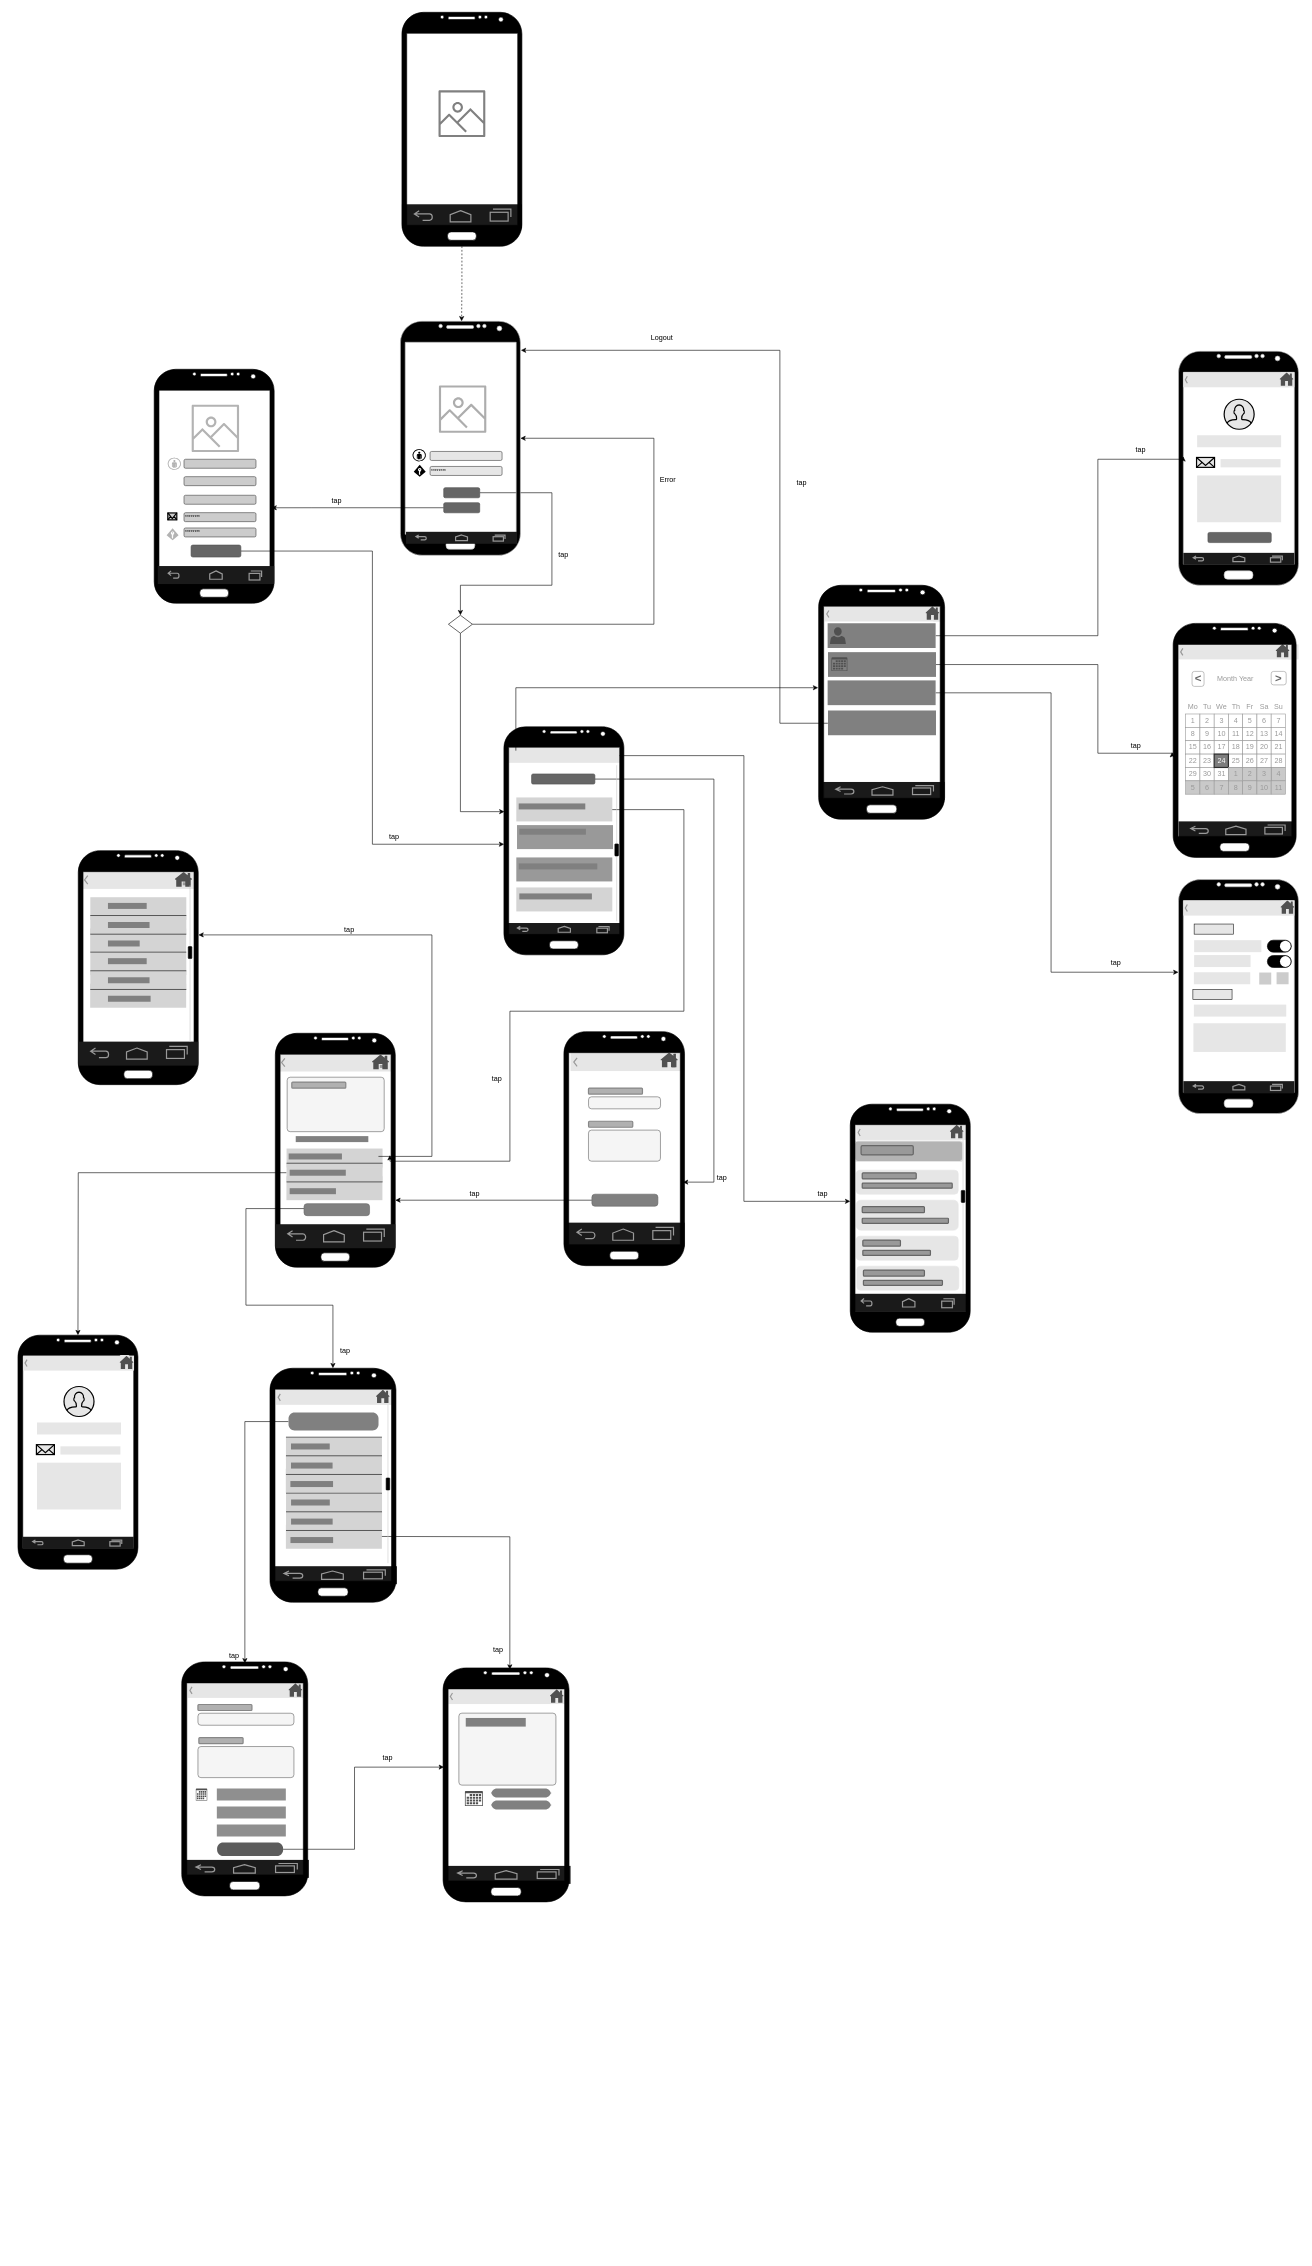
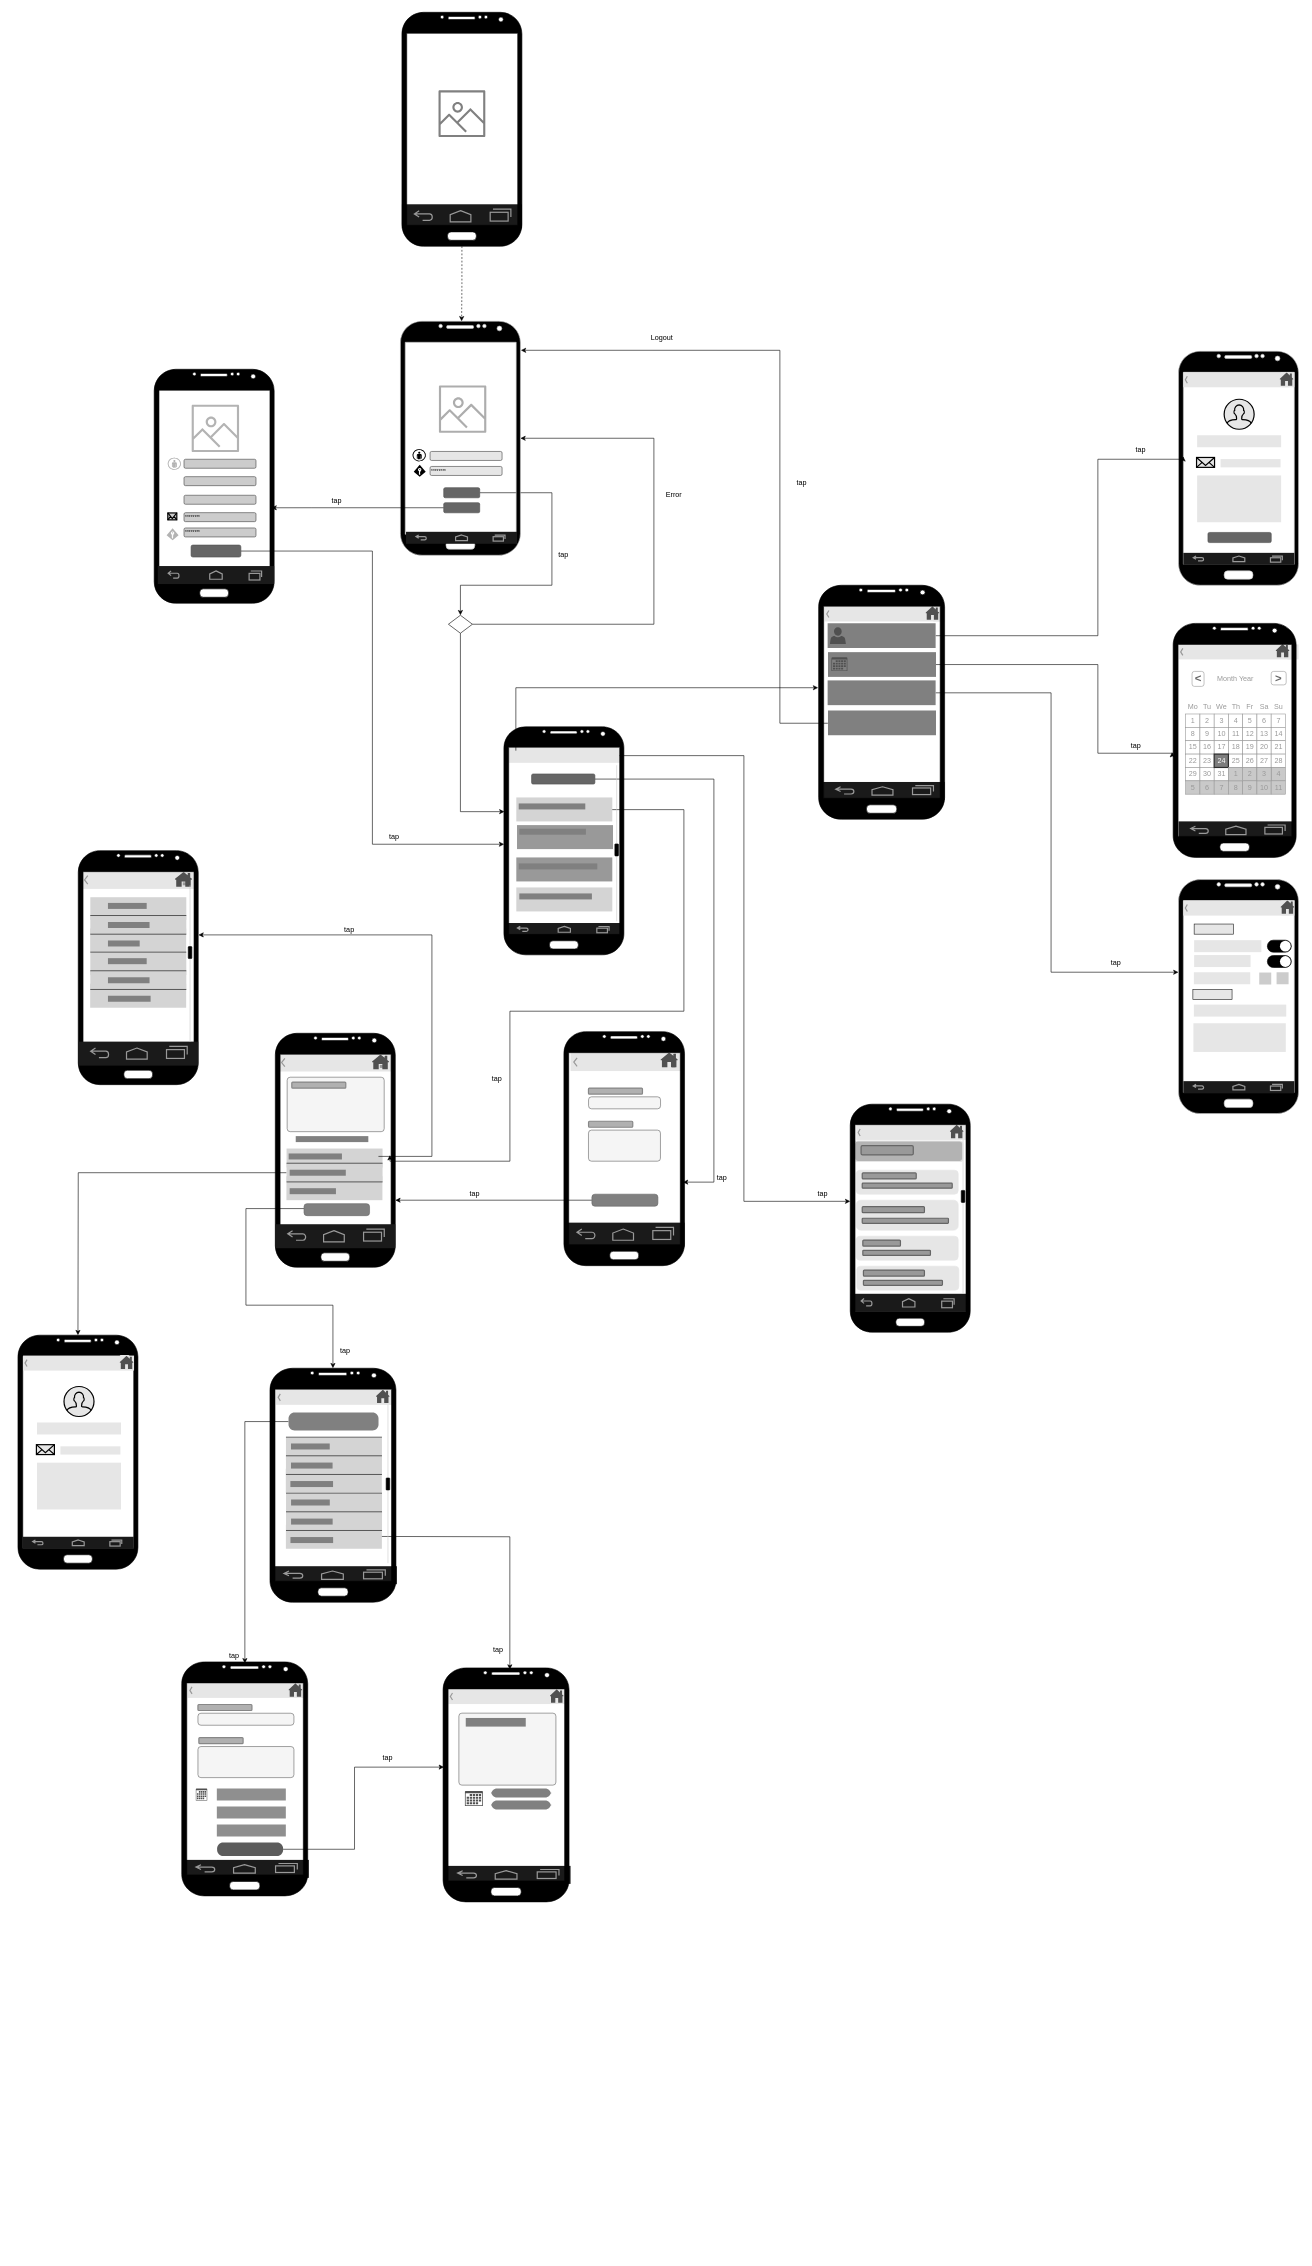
node "Error": moved (667, 480) -> (673, 495)
